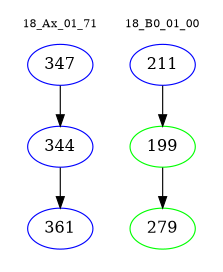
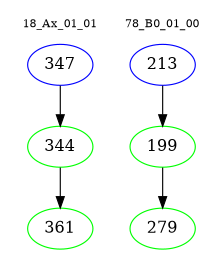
cluster "18_Ax_01_71": label "18_Ax_01_71" -> "18_Ax_01_01"
cluster "18_B0_01_00": label "18_B0_01_00" -> "78_B0_01_00"
node "211": label "211" -> "213"
node "344": color blue -> green
node "361": color blue -> green
